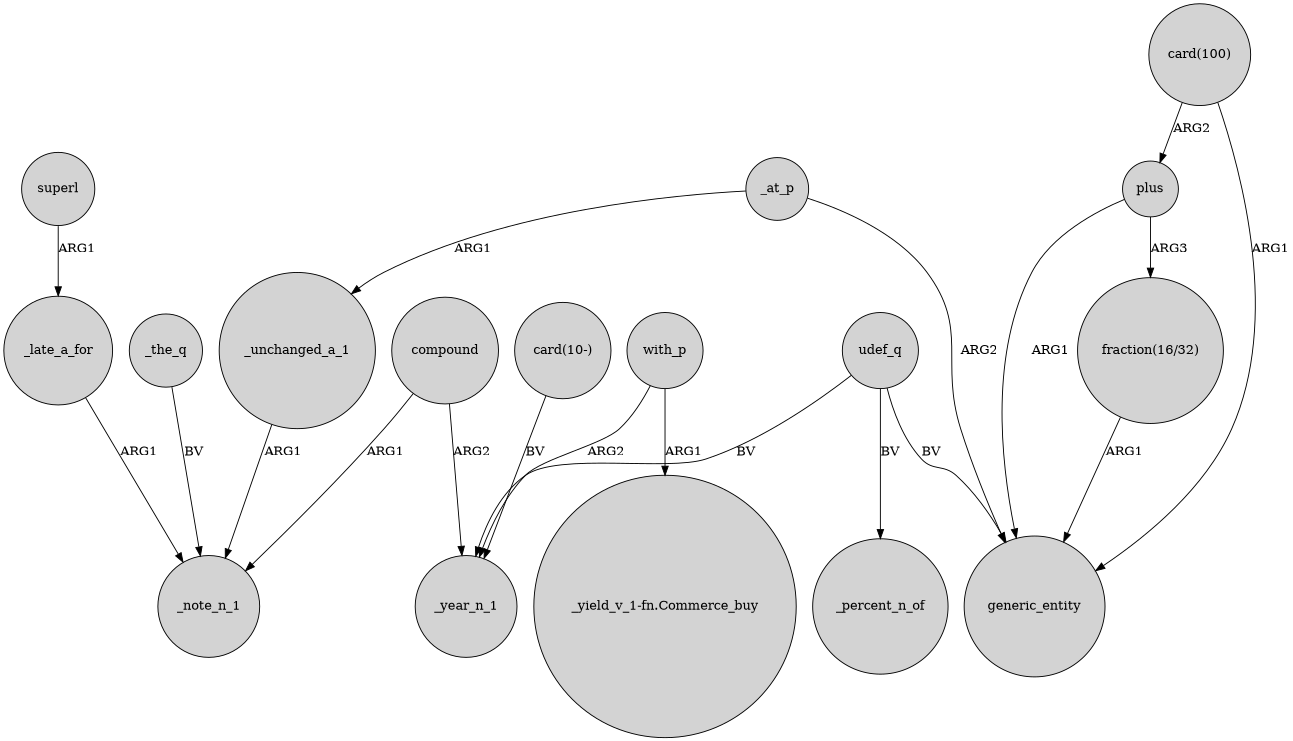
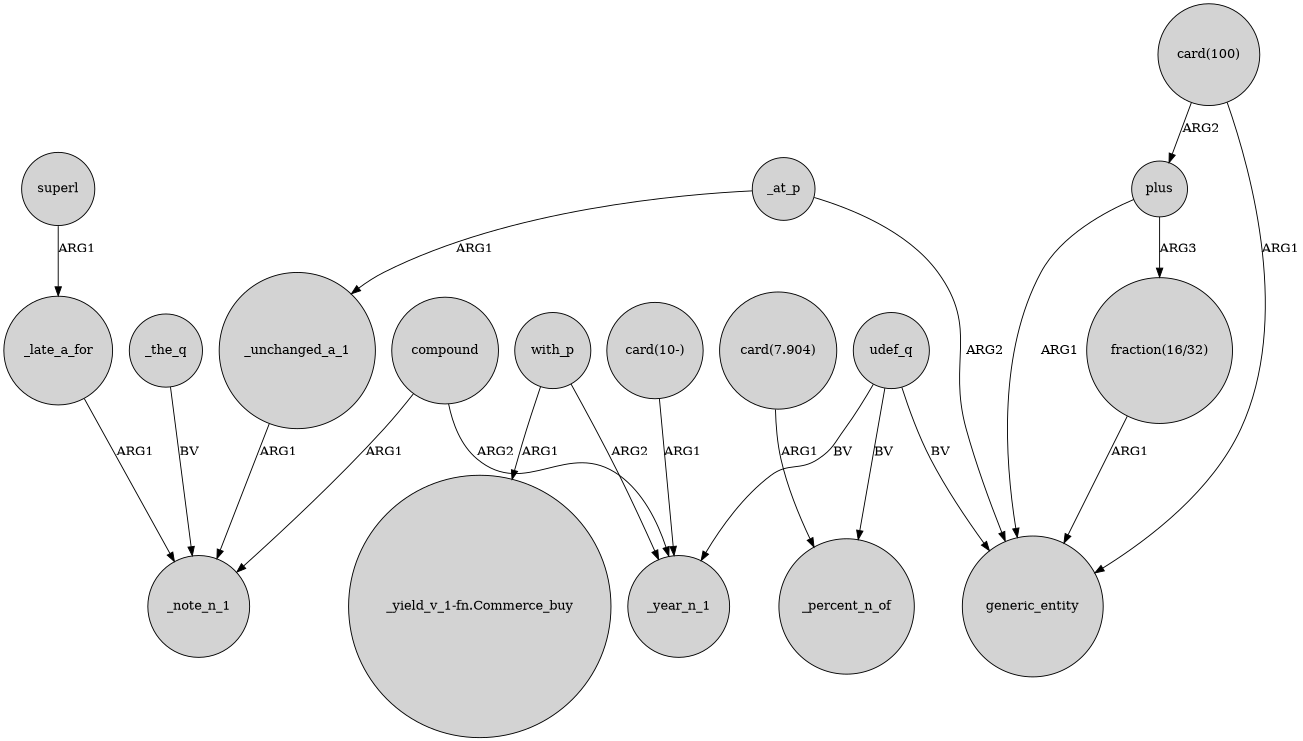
node "card(7.904)": added
edge "card(10-)" -> "_year_n_1": label "BV" -> "ARG1"
